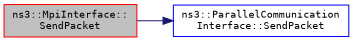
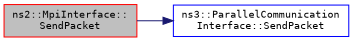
node "ns3::MpiInterface:: SendPacket": label "ns3::MpiInterface:: SendPacket" -> "ns2::MpiInterface:: SendPacket"
